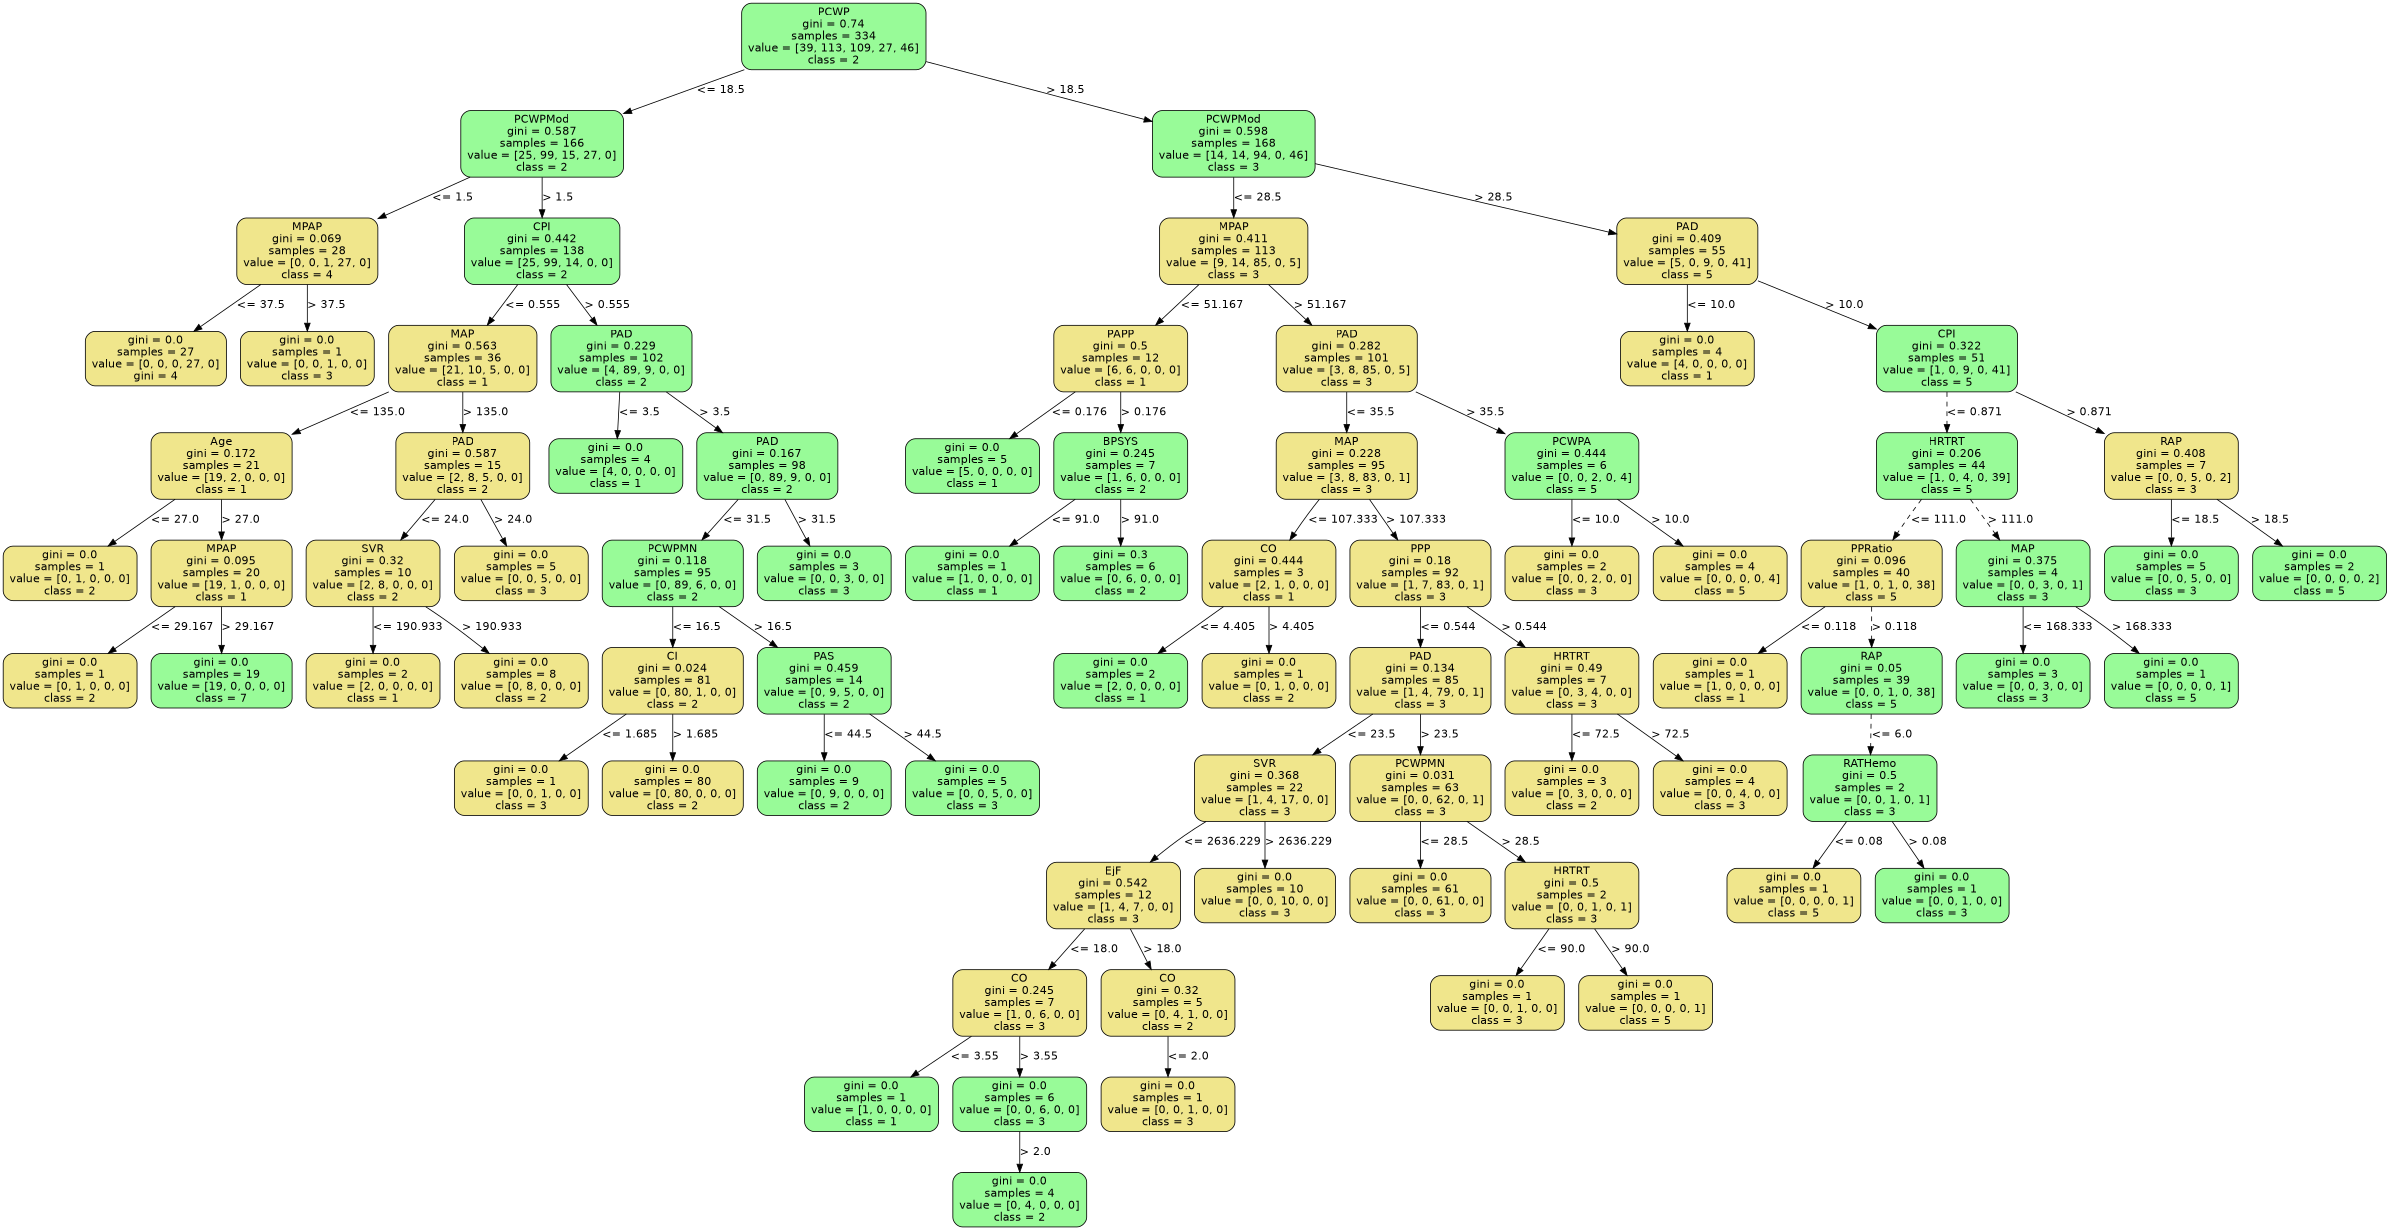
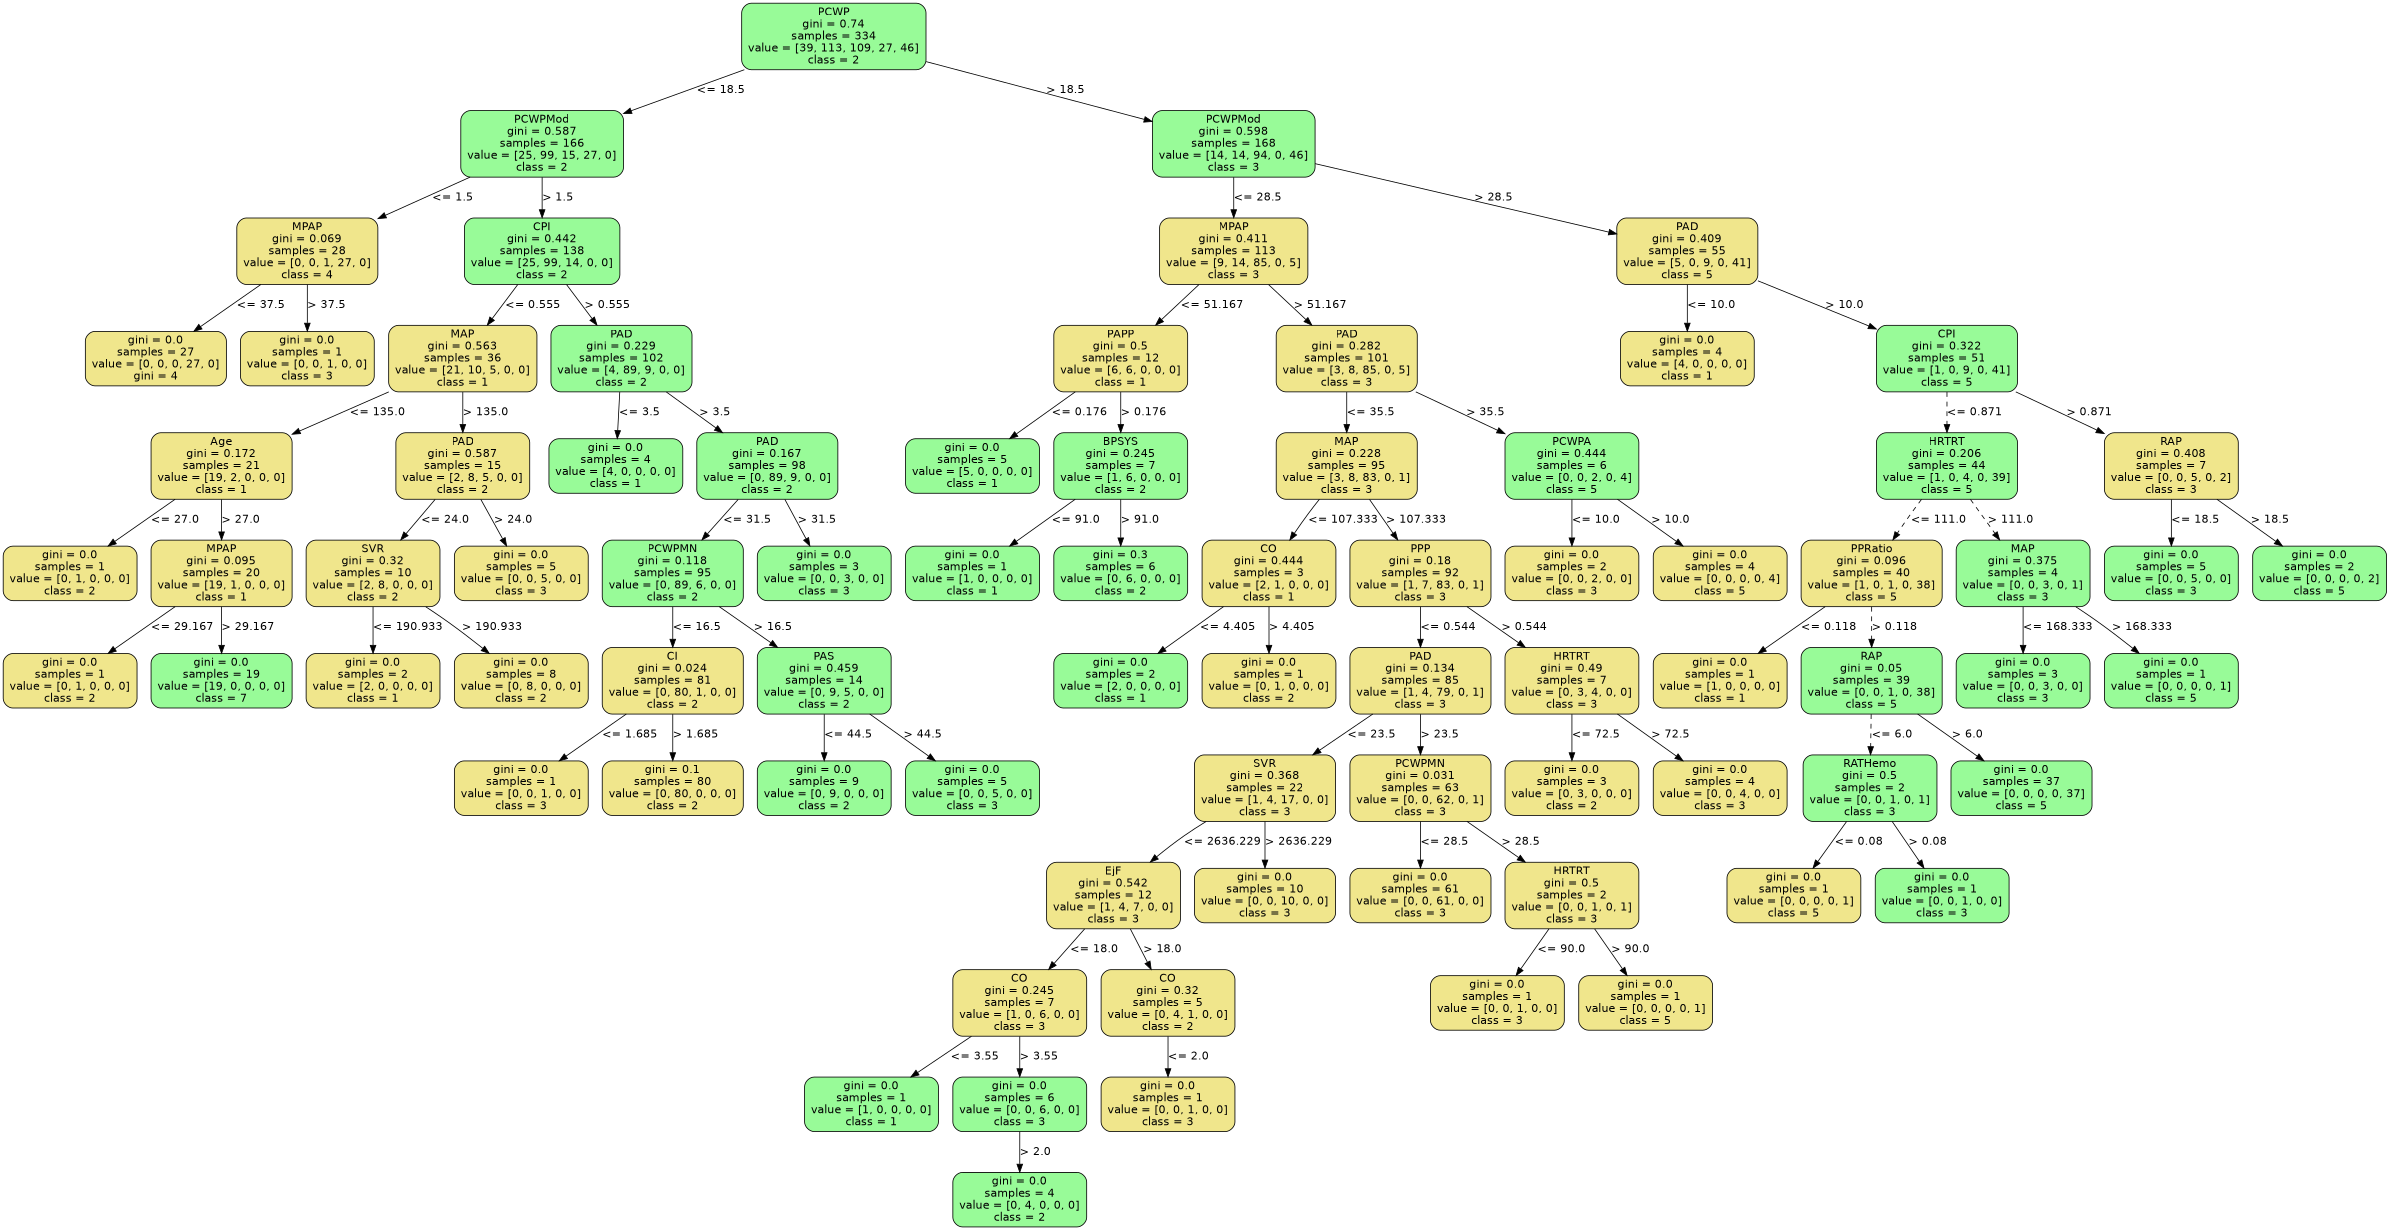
node "gini = 0.0 samples = 80 value = [0, 80, 0, 0, 0] class = 2": label "gini = 0.0 samples = 80 value = [0, 80, 0, 0, 0] class = 2" -> "gini = 0.1 samples = 80 value = [0, 80, 0, 0, 0] class = 2"
node "gini = 0.0 samples = 37 value = [0, 0, 0, 0, 37] class = 5": added
